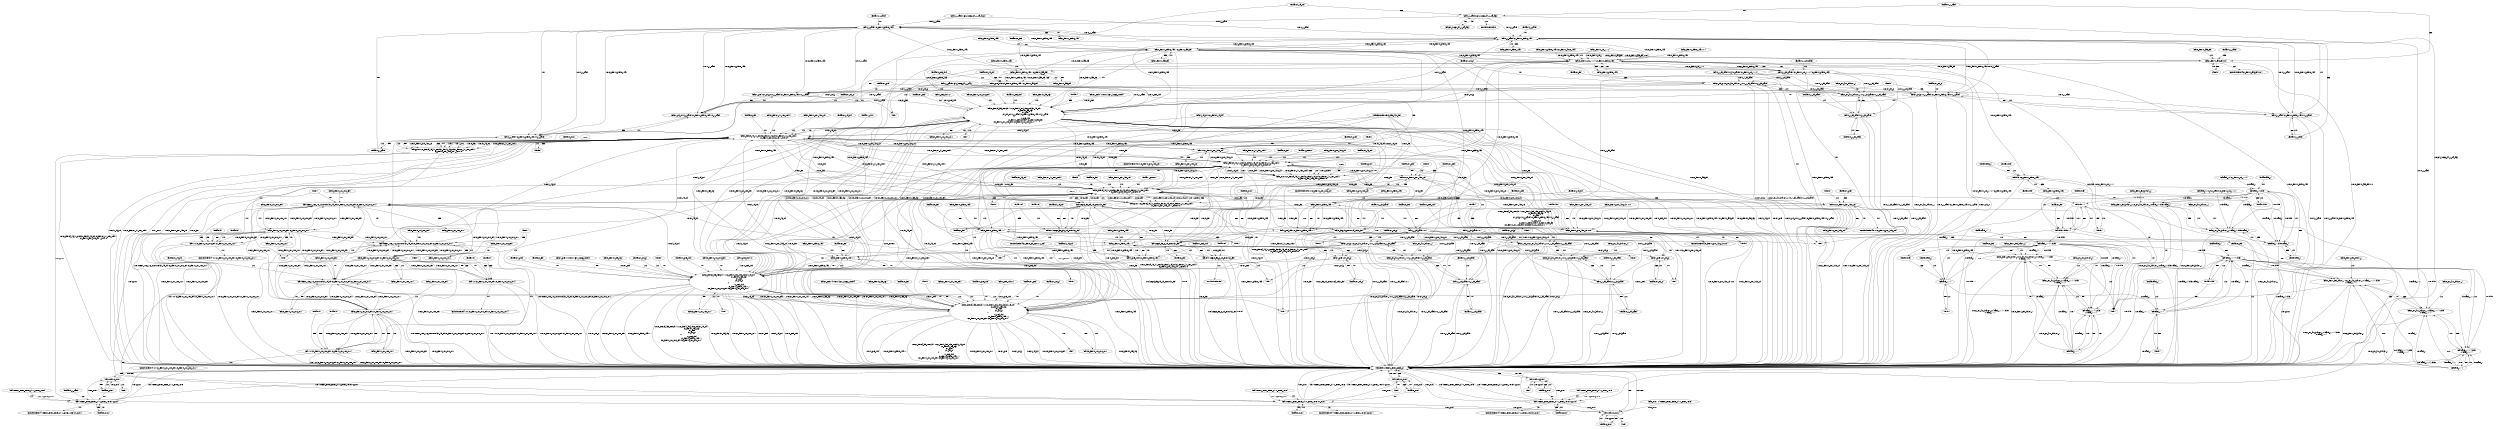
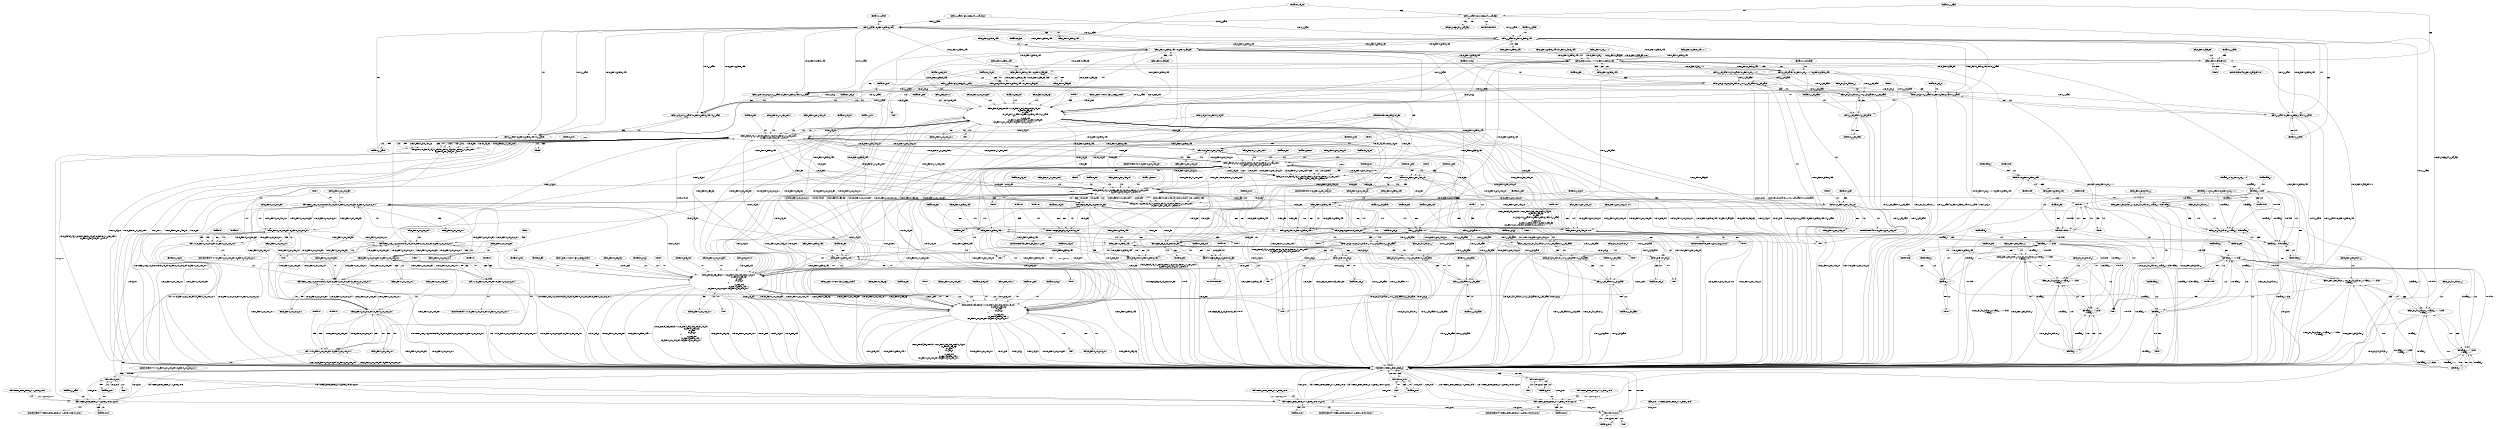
edge "(Call,(ps_dec->u2_mb_y << 4) * ps_dec->u2_picture_width)" -> "(Call,stride = ps_dec->u2_picture_width)": removed, label "DDG: ps_dec->u2_picture_width"
node "(MethodParameterIn,dest_state_t *ps_dec)": label "(MethodParameterIn,dest_state_t *ps_dec)" -> "(MethodParameterIn,dec_state_t *ps_dec)"
edge "(Call,impeg2d_dec_p_mb_params(ps_dec))" -> "(Call,impeg2d_dec_pnb_mb_params(ps_dec))": label "DDG: ps_strd" -> "DDG: ps_dec"
